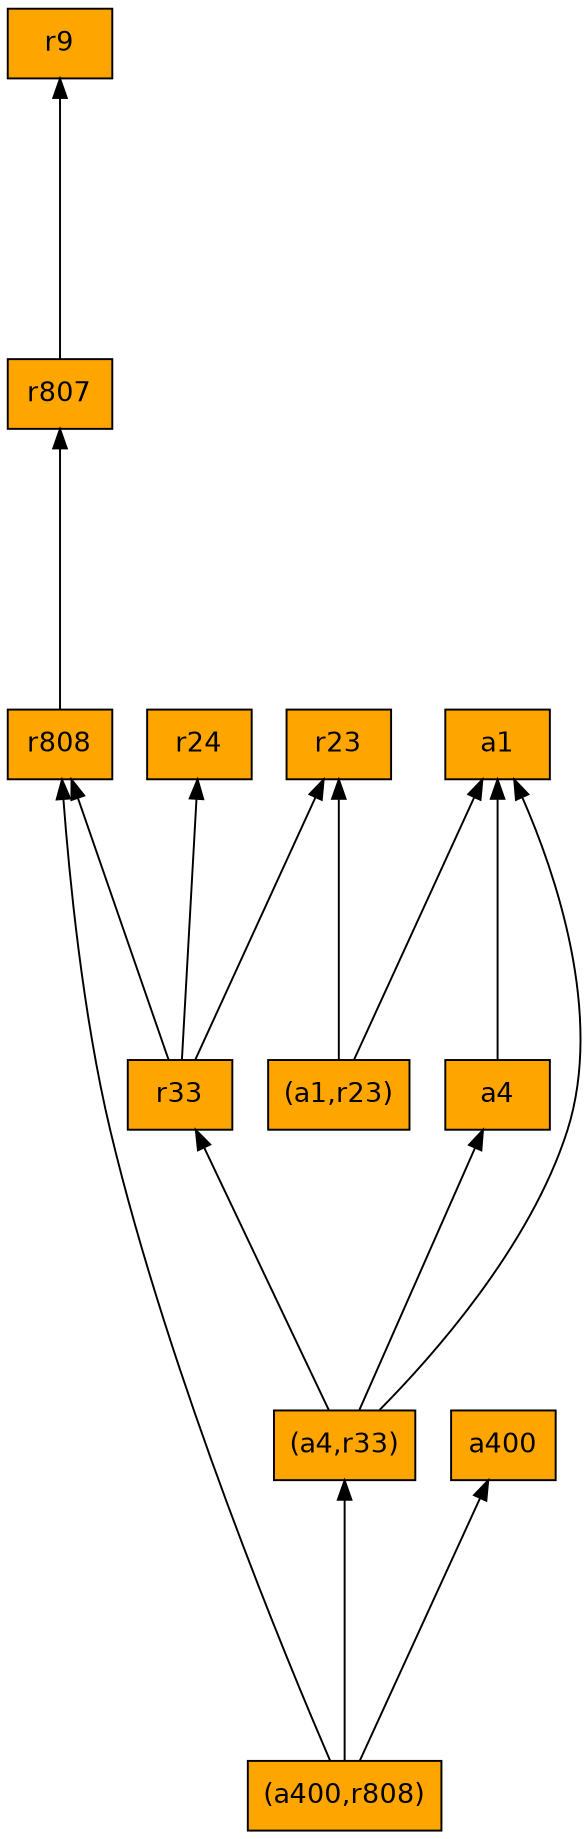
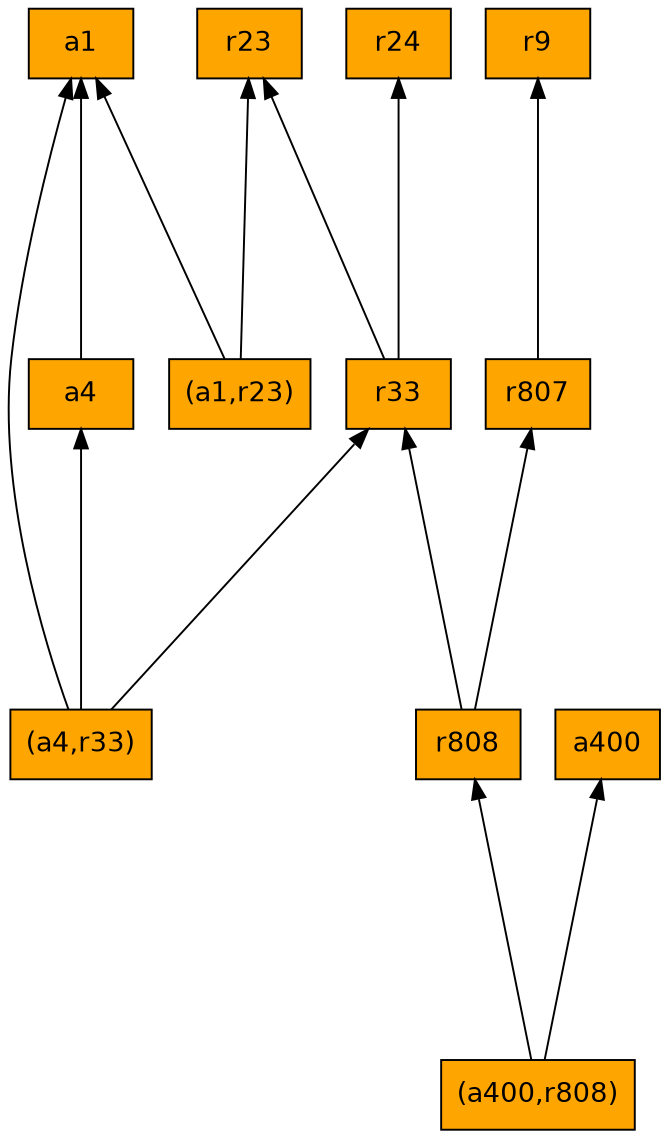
edge "r33" -> "r808": reversed
edge "(a400,r808)" -> "(a4,r33)": removed
